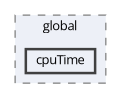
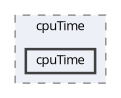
cluster "global": label "global" -> "cpuTime"
